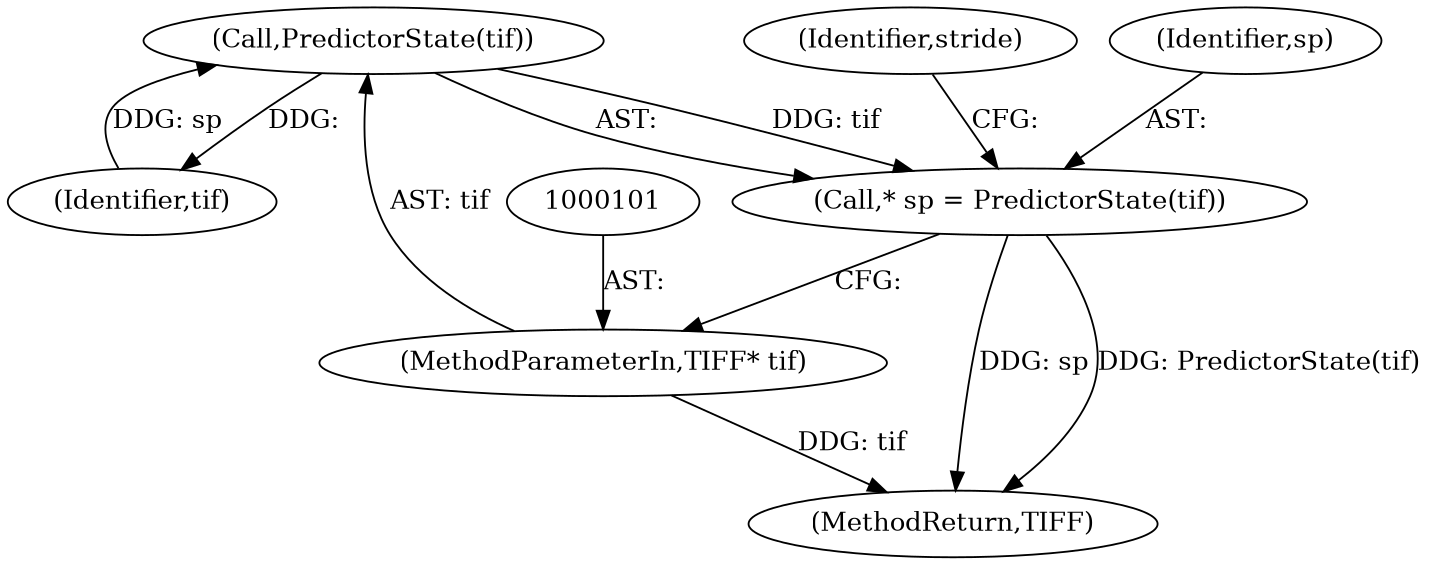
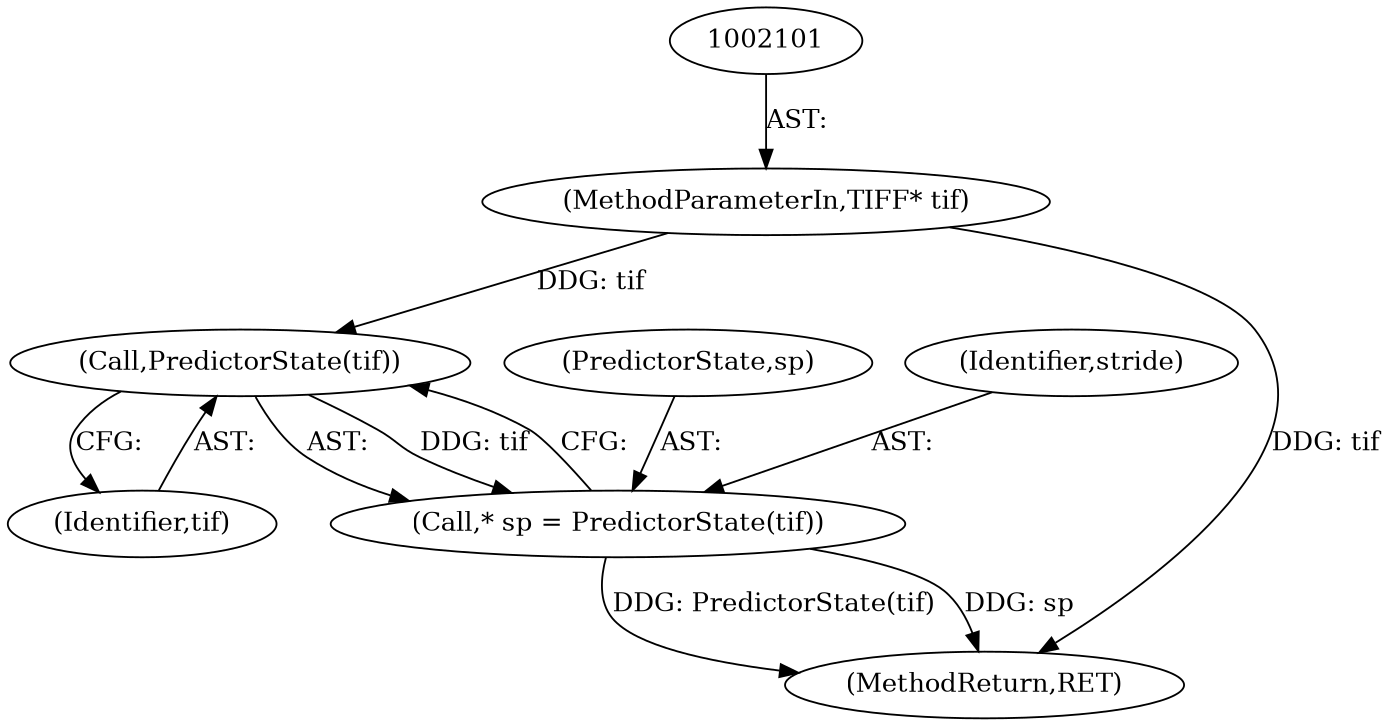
node "(Identifier,sp)": label "(Identifier,sp)" -> "(PredictorState,sp)"
edge "(Identifier,tif)" -> "(Call,PredictorState(tif))": label "DDG: sp" -> "AST: "
edge "(Call,PredictorState(tif))" -> "(Identifier,tif)": label "DDG: " -> "CFG: "
edge "(Identifier,stride)" -> "(Call,* sp = PredictorState(tif))": label "CFG: " -> "AST: "
edge "(MethodParameterIn,TIFF* tif)" -> "(Call,PredictorState(tif))": label "AST: tif" -> "DDG: tif"
node "1000101": label "1000101" -> "1002101"
edge "(Call,* sp = PredictorState(tif))" -> "(MethodParameterIn,TIFF* tif)": now "(Call,* sp = PredictorState(tif))" -> "(Call,PredictorState(tif))"
node "(MethodReturn,TIFF)": label "(MethodReturn,TIFF)" -> "(MethodReturn,RET)"
